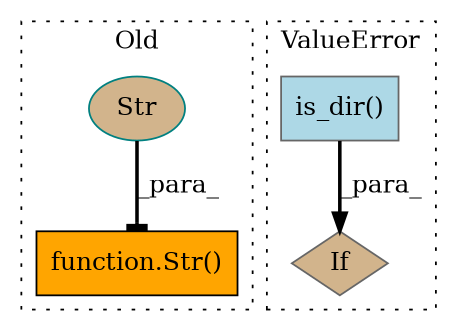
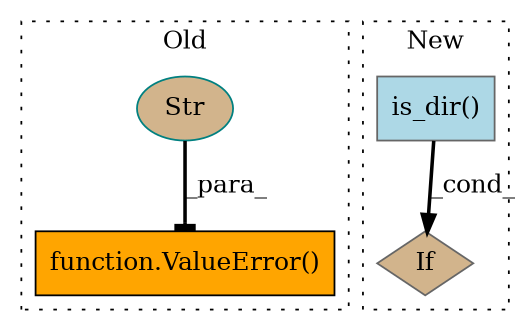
cluster "ValueError": label "ValueError" -> "New"
edge "is_dir()" -> "If": label "_para_" -> "_cond_"
node "function.Str()": label "function.Str()" -> "function.ValueError()"
